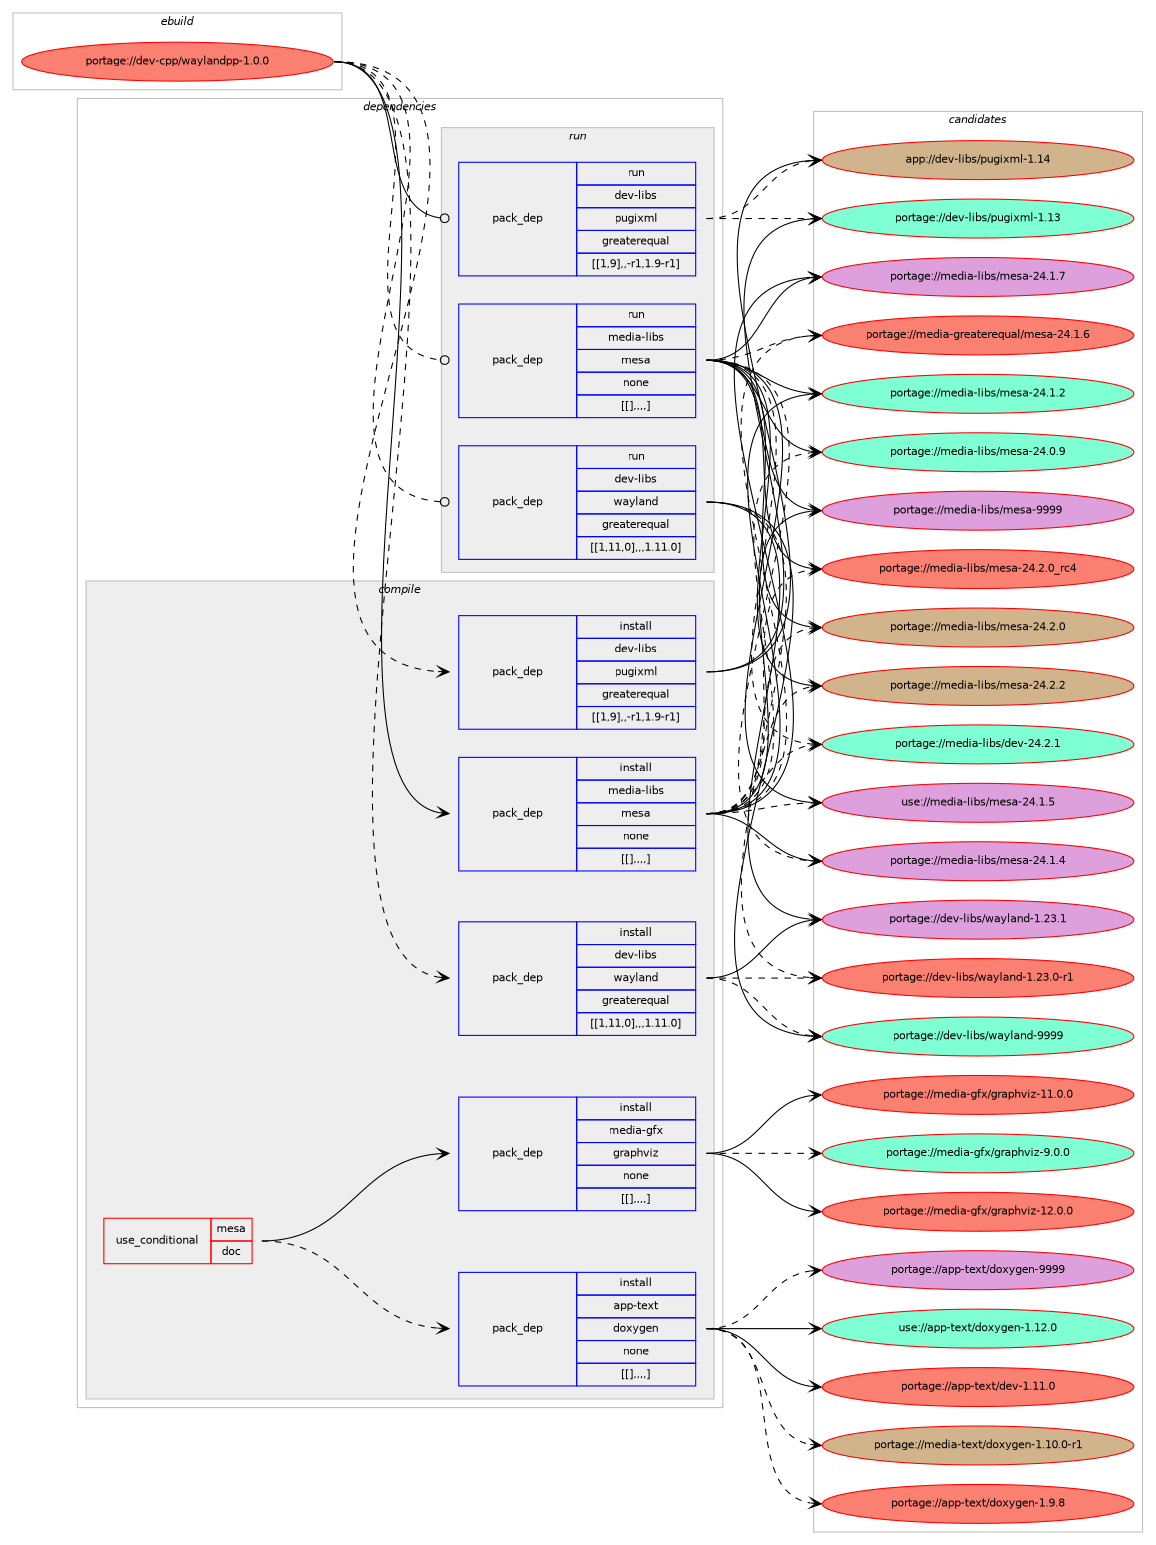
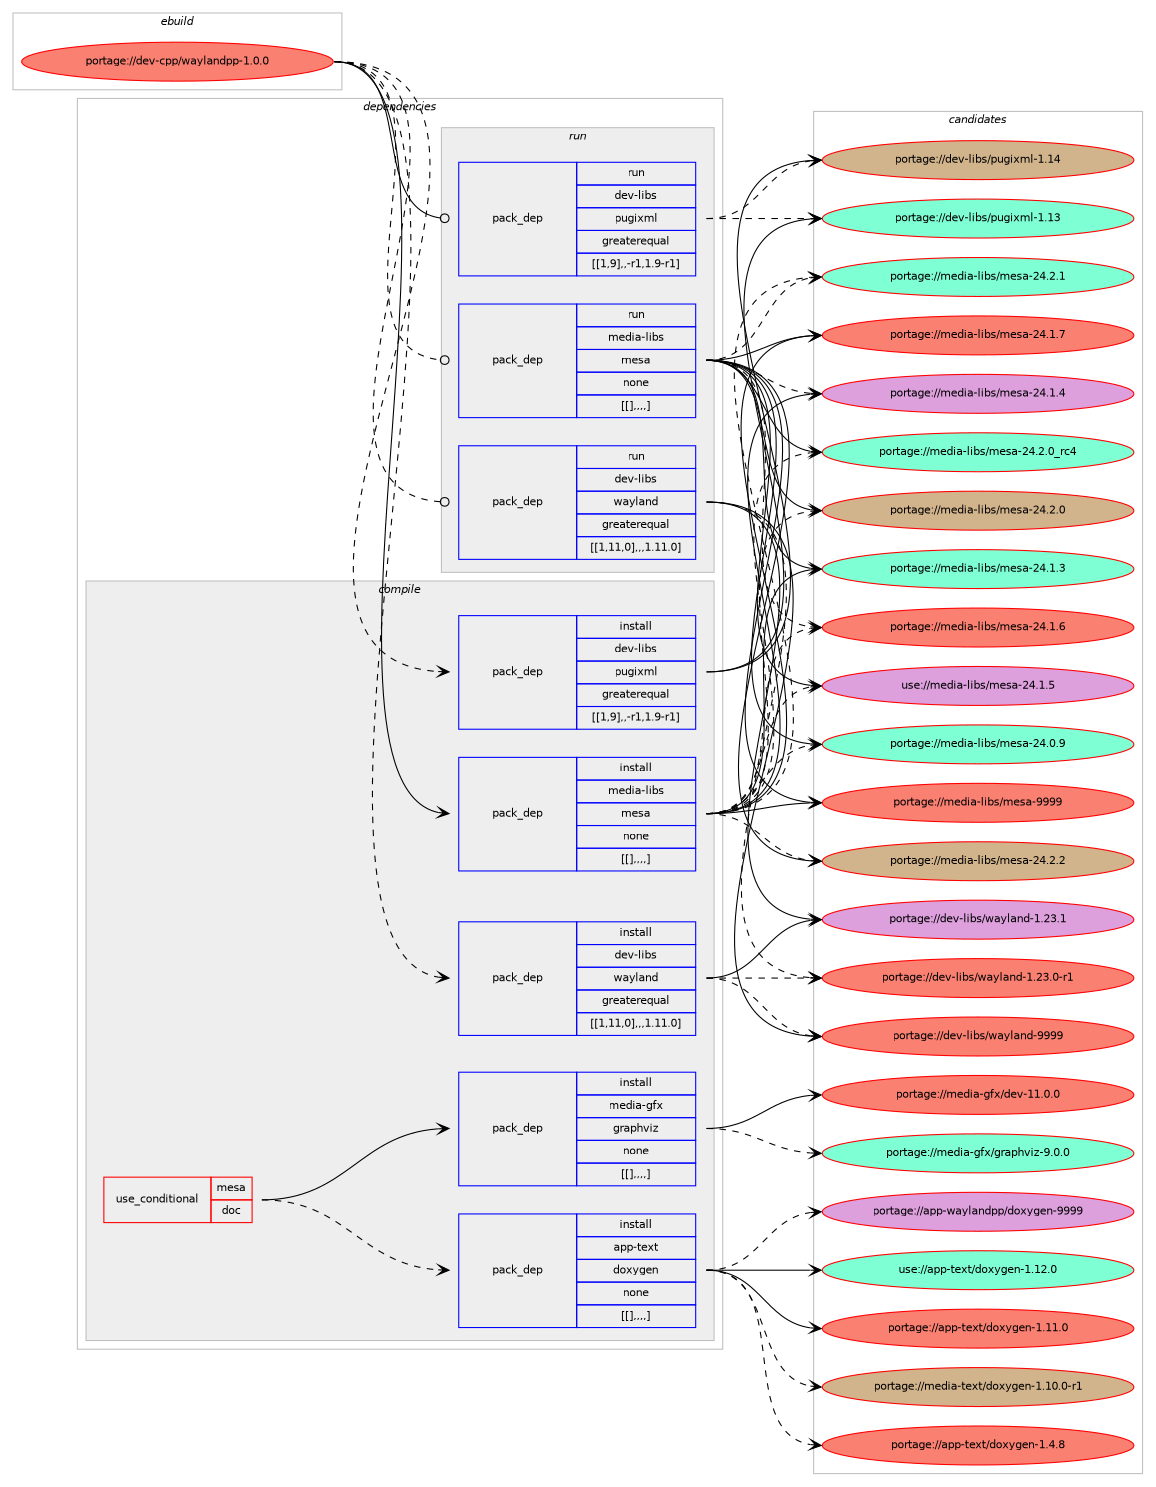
node "app://dev-libs/pugixml-1.14": label "app://dev-libs/pugixml-1.14" -> "portage://dev-libs/pugixml-1.14"
node "portage://media-libs/mesa-24.1.7": fillcolor plum -> salmon
node "portage://media-greaterequal/mesa-24.1.6": label "portage://media-greaterequal/mesa-24.1.6" -> "portage://media-libs/mesa-24.1.6"
node "portage://media-libs/mesa-24.1.2": label "portage://media-libs/mesa-24.1.2" -> "portage://media-libs/mesa-24.1.3"
node "portage://media-libs/mesa-9999": fillcolor plum -> salmon
node "portage://media-libs/mesa-24.2.0_rc4": fillcolor salmon -> aquamarine
node "portage://media-libs/dev-24.2.1": label "portage://media-libs/dev-24.2.1" -> "portage://media-libs/mesa-24.2.1"
node "portage://dev-libs/wayland-9999": fillcolor aquamarine -> salmon
node "portage://media-gfx/graphviz-11.0.0": label "portage://media-gfx/graphviz-11.0.0" -> "portage://media-gfx/dev-11.0.0"
node "portage://media-gfx/graphviz-12.0.0": removed
node "portage://app-text/doxygen-9999": label "portage://app-text/doxygen-9999" -> "portage://app-waylandpp/doxygen-9999"
node "portage://app-text/dev-1.11.0": label "portage://app-text/dev-1.11.0" -> "portage://app-text/doxygen-1.11.0"
node "portage://app-text/doxygen-1.9.8": label "portage://app-text/doxygen-1.9.8" -> "portage://app-text/doxygen-1.4.8"
